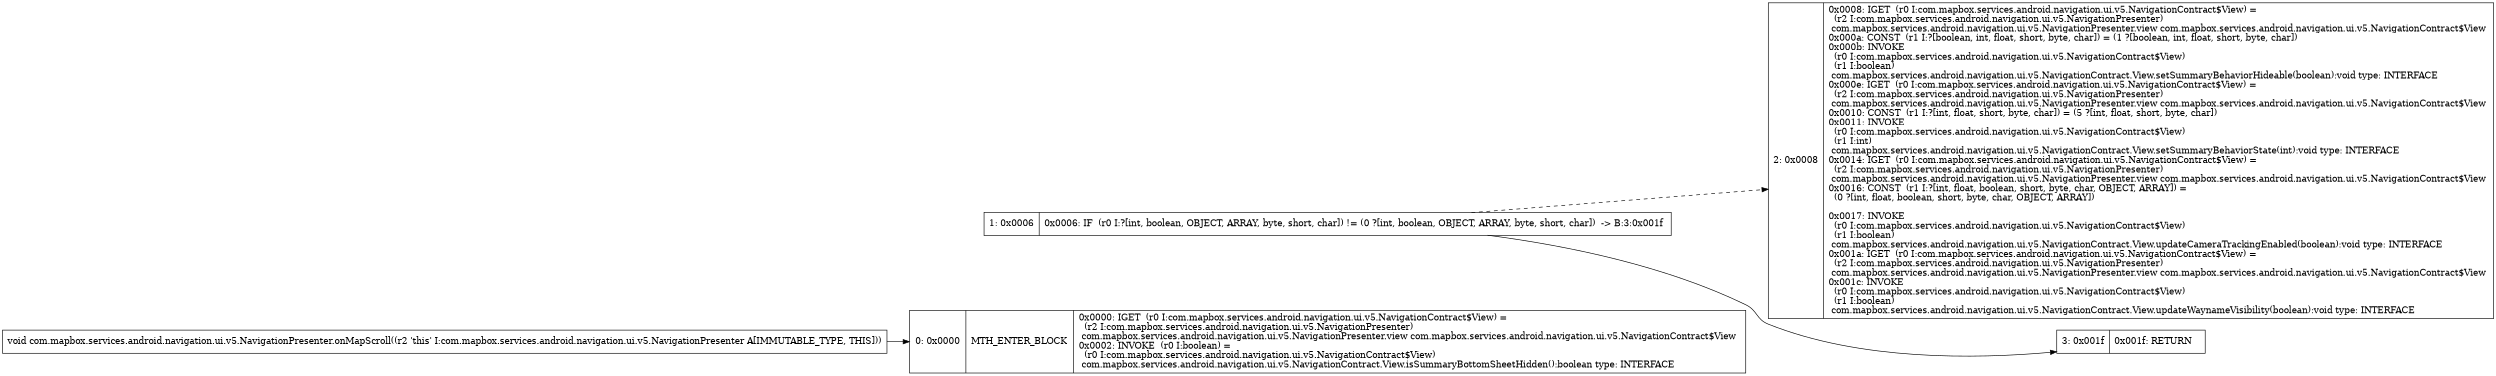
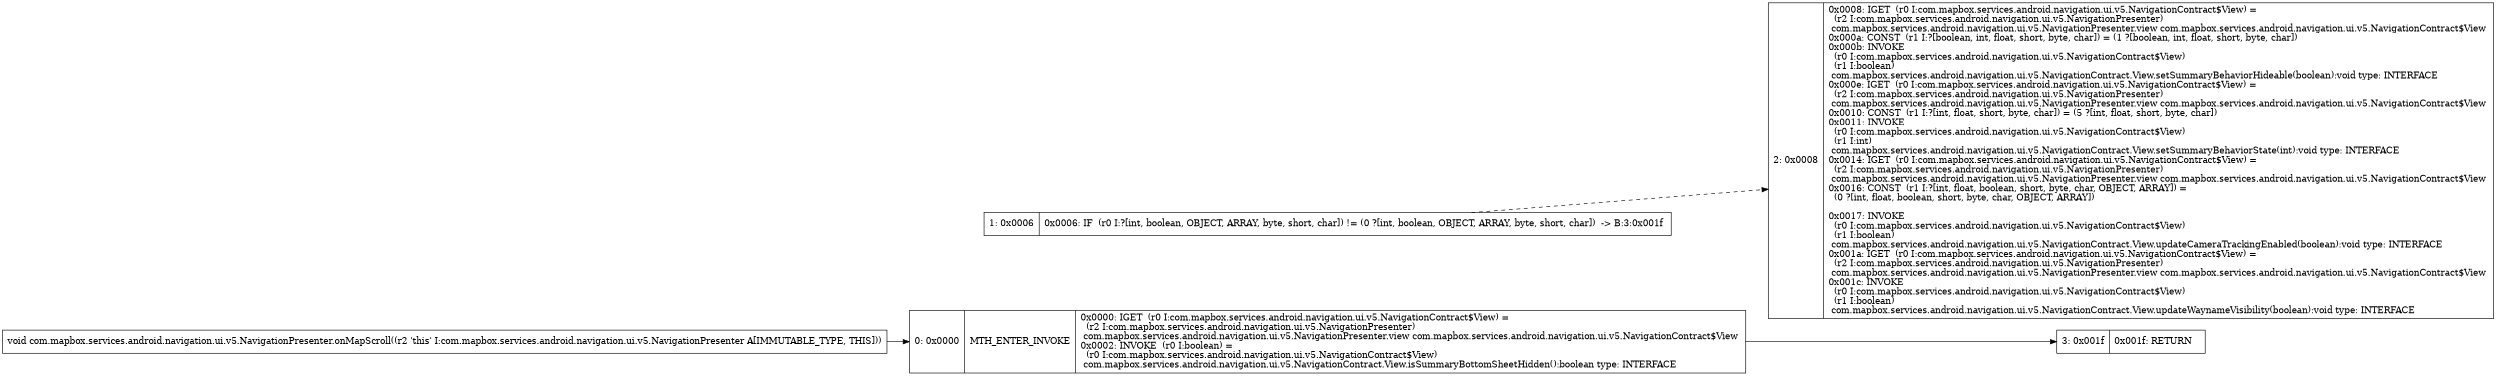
edge "1: 0x0006" -> "3: 0x001f": now "0: 0x0000" -> "3: 0x001f"
node "0: 0x0000": text "MTH_ENTER_BLOCK" -> "MTH_ENTER_INVOKE"
